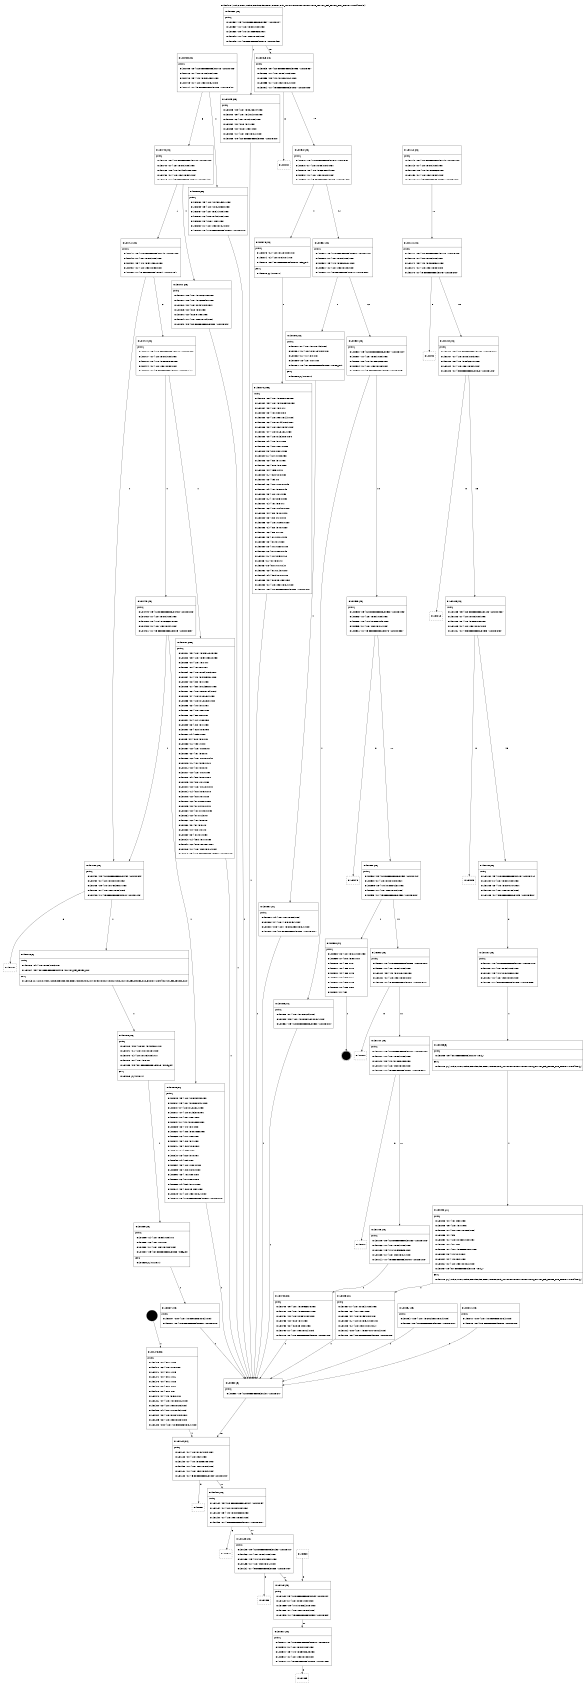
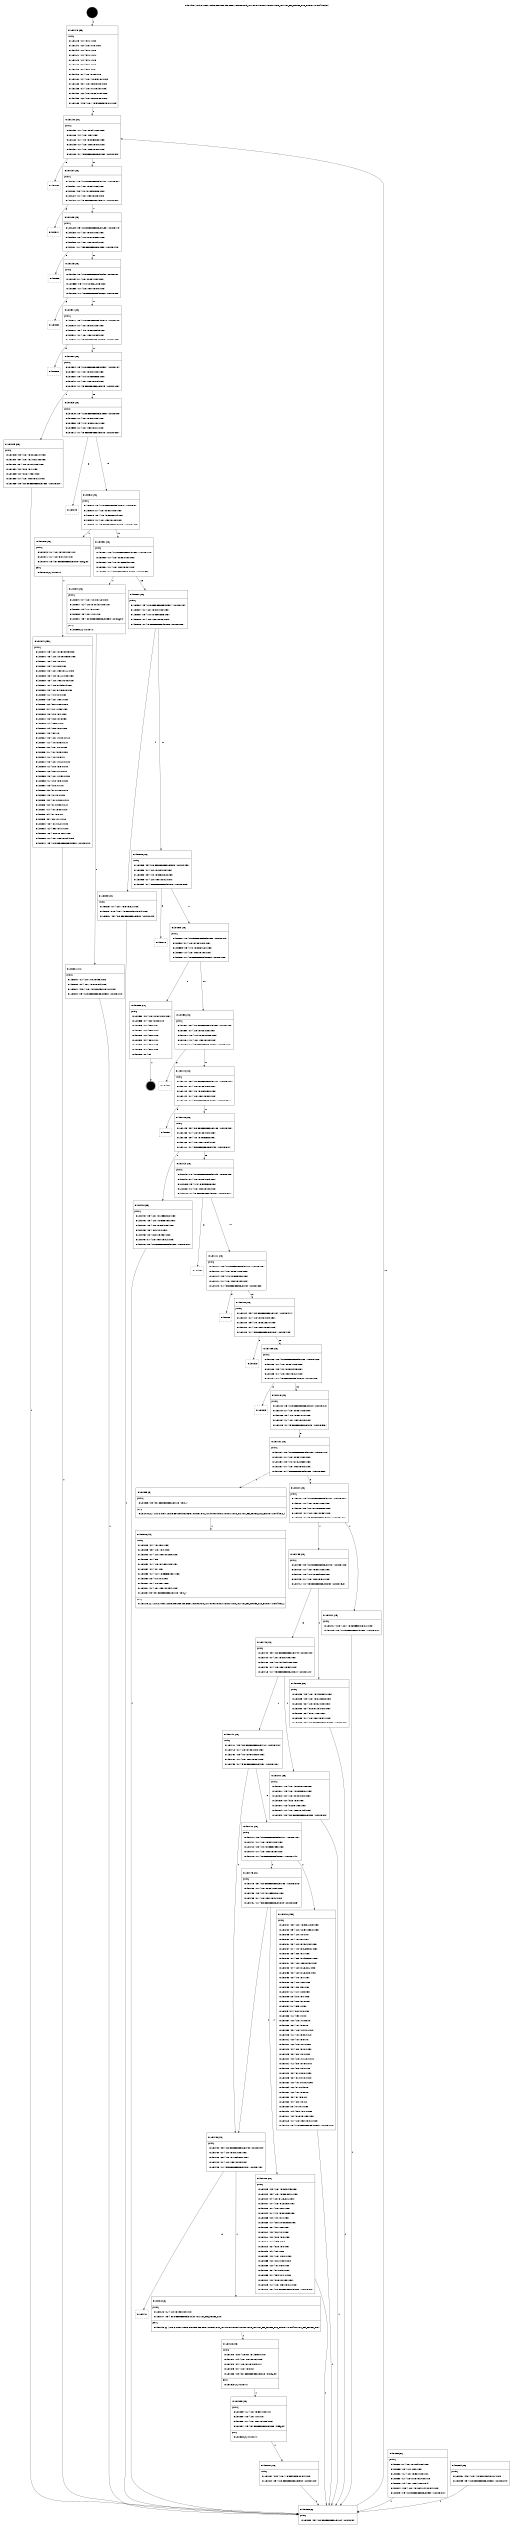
edge "0x401516 [28]" -> "0x401532 [28]": added, label "16"
edge "0x40162e [28]" -> "0x40164a [28]": added, label "10"
node "0x401de1": added
edge "0x4019d3 [44]" -> "0x4019ff [36]": removed, label "1"
node "0x4016f2 [28]": added
edge "0x401e3f" -> "0x4014fa [28]": reversed
